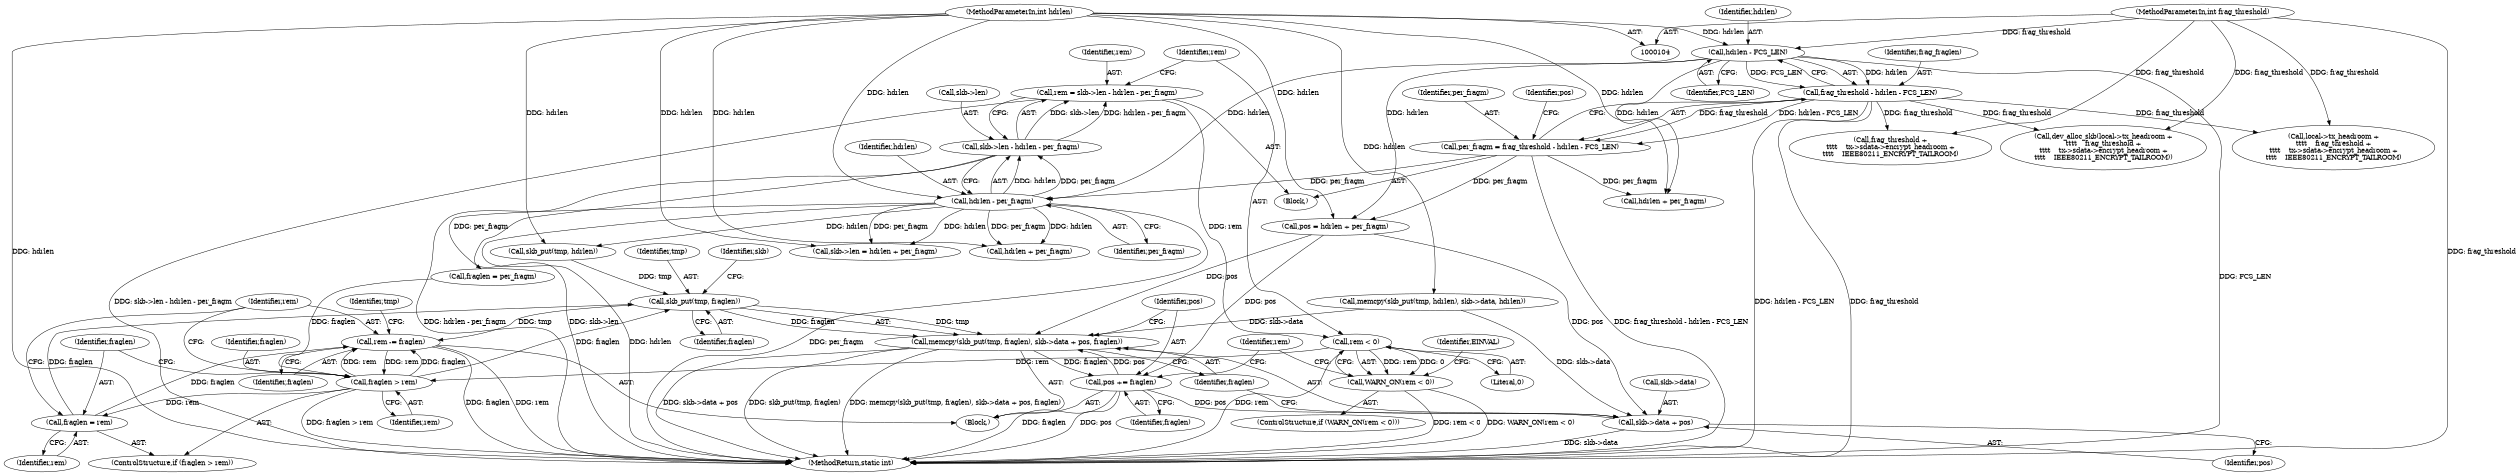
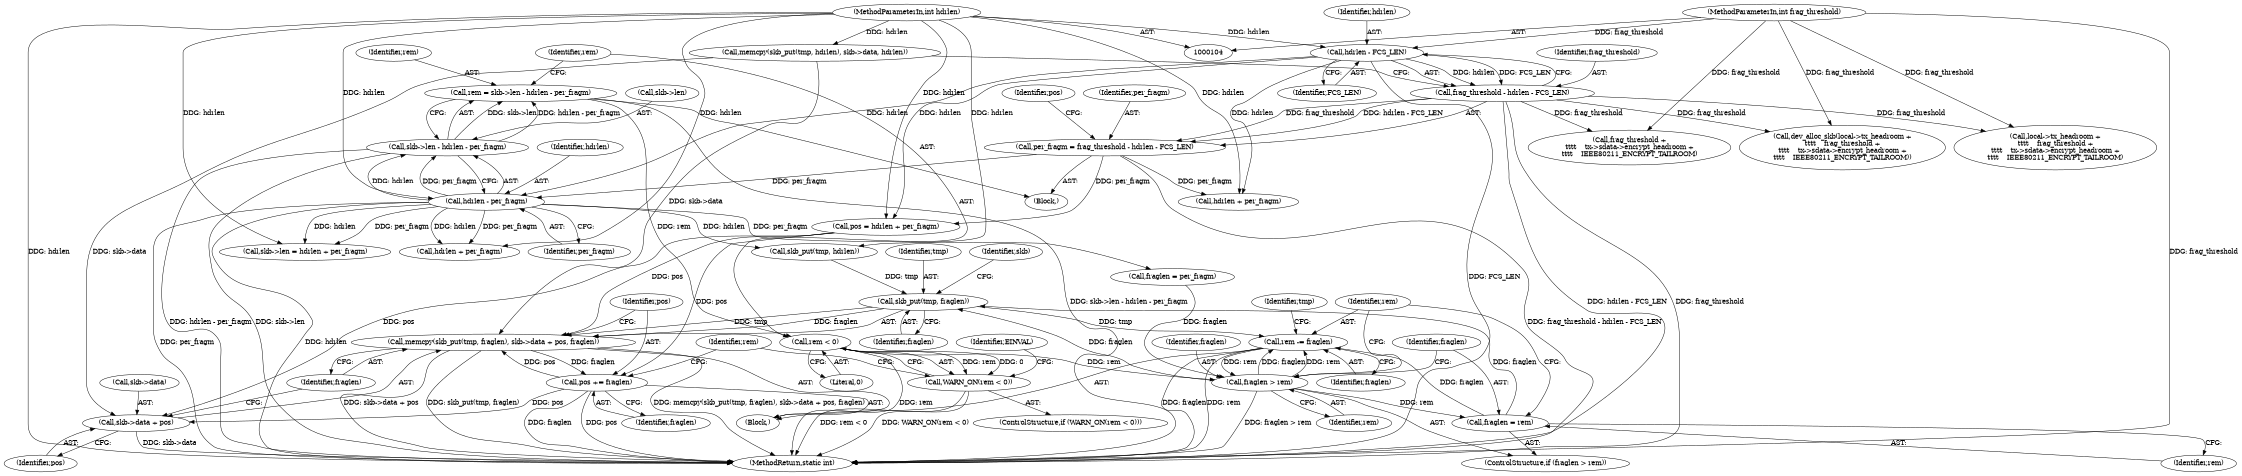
node "(Identifier,frag_fraglen)": label "(Identifier,frag_fraglen)" -> "(Identifier,frag_threshold)"
edge "(Call,per_fragm = frag_threshold - hdrlen - FCS_LEN)" -> "(Call,frag_threshold - hdrlen - FCS_LEN)": now "(Call,memcpy(skb_put(tmp, hdrlen), skb->data, hdrlen))" -> "(Call,frag_threshold - hdrlen - FCS_LEN)"
